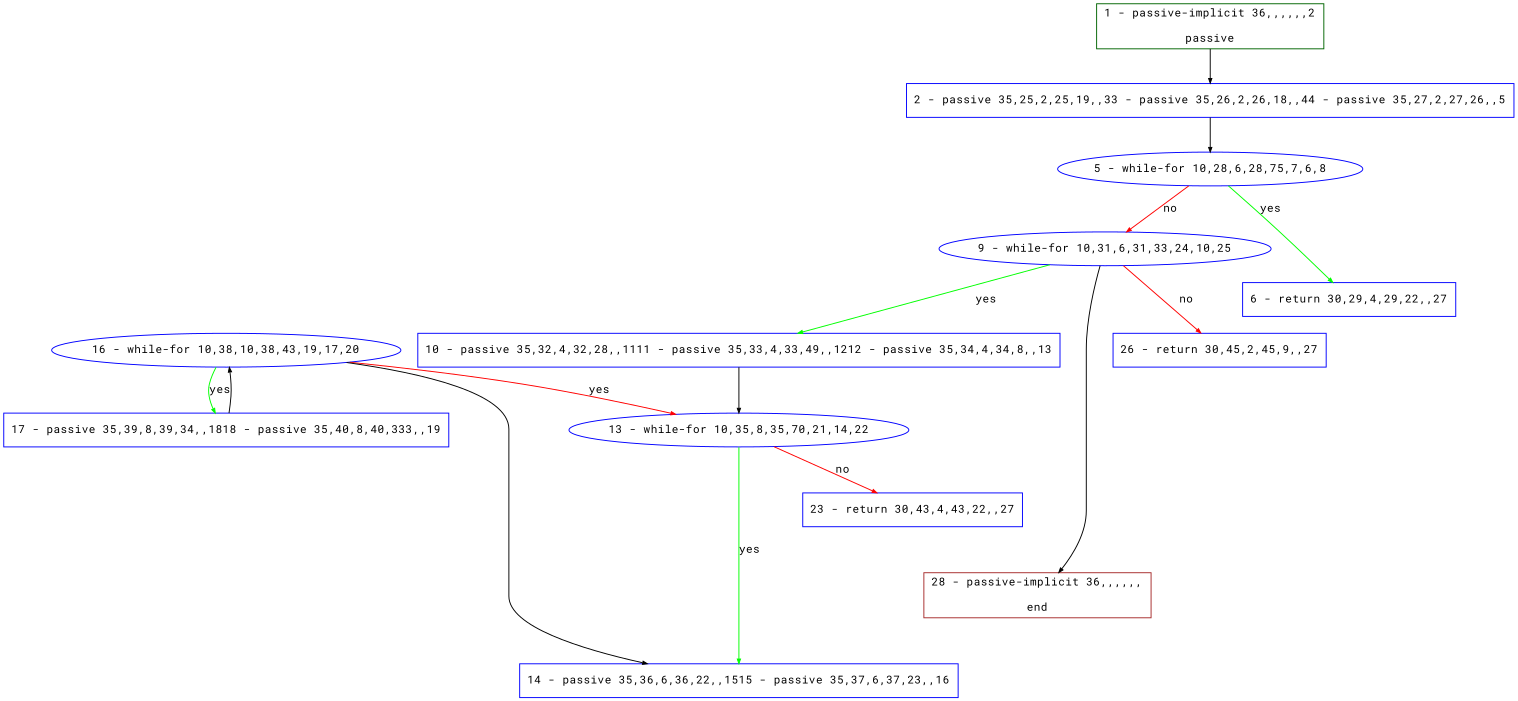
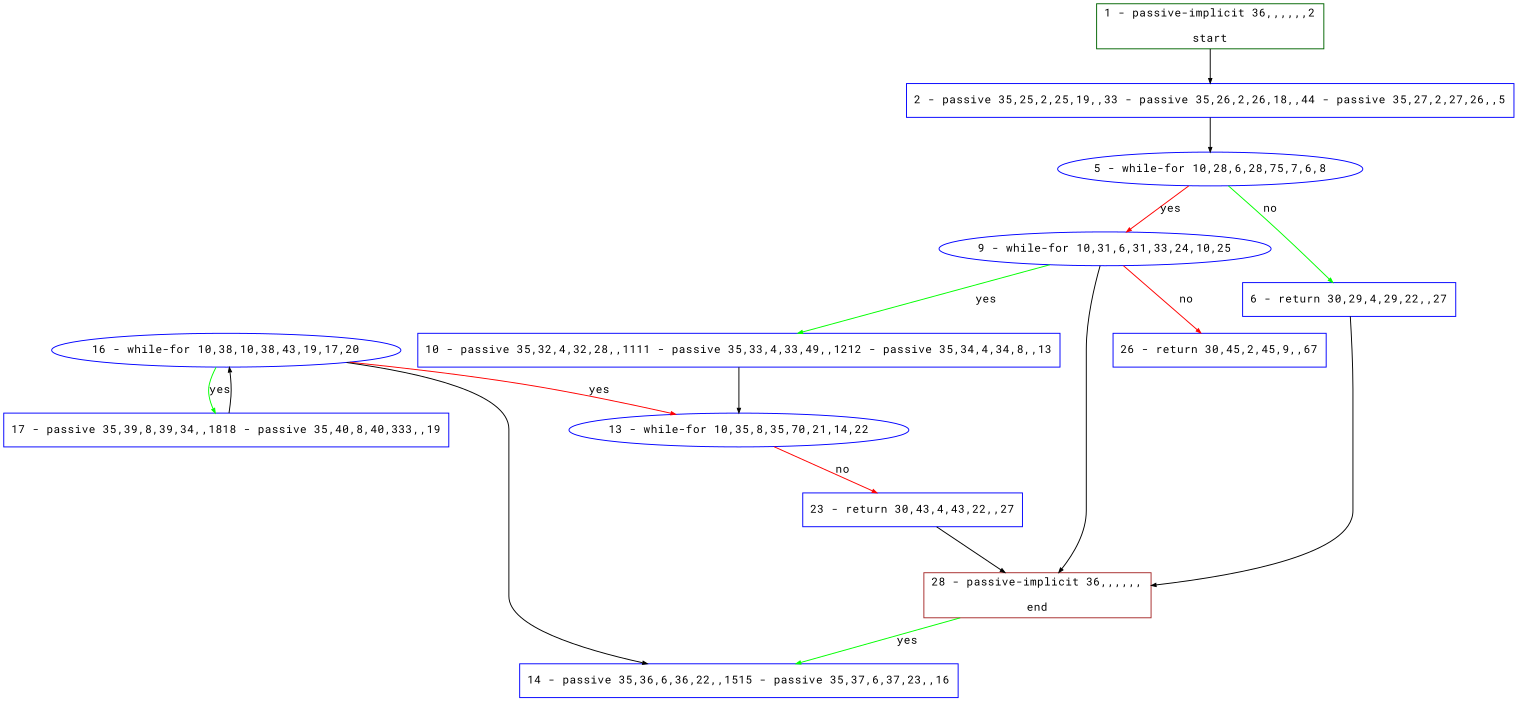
node "1 - passive-implicit 36,,,,,,2 passive": label "1 - passive-implicit 36,,,,,,2 passive" -> "1 - passive-implicit 36,,,,,,2 start"
edge "5 - while-for 10,28,6,28,75,7,6,8" -> "9 - while-for 10,31,6,31,33,24,10,25": label "no" -> "yes"
edge "5 - while-for 10,28,6,28,75,7,6,8" -> "6 - return 30,29,4,29,22,,27": label "yes" -> "no"
node "26 - return 30,45,2,45,9,,27": label "26 - return 30,45,2,45,9,,27" -> "26 - return 30,45,2,45,9,,67"
edge "6 - return 30,29,4,29,22,,27" -> "28 - passive-implicit 36,,,,,, end": added
edge "23 - return 30,43,4,43,22,,27" -> "28 - passive-implicit 36,,,,,, end": added
edge "13 - while-for 10,35,8,35,70,21,14,22" -> "14 - passive 35,36,6,36,22,,1515 - passive 35,37,6,37,23,,16": now "28 - passive-implicit 36,,,,,, end" -> "14 - passive 35,36,6,36,22,,1515 - passive 35,37,6,37,23,,16"
